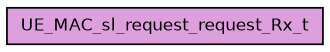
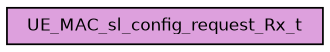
node "UE_MAC_sl_request_request_Rx_t": label "UE_MAC_sl_request_request_Rx_t" -> "UE_MAC_sl_config_request_Rx_t"
